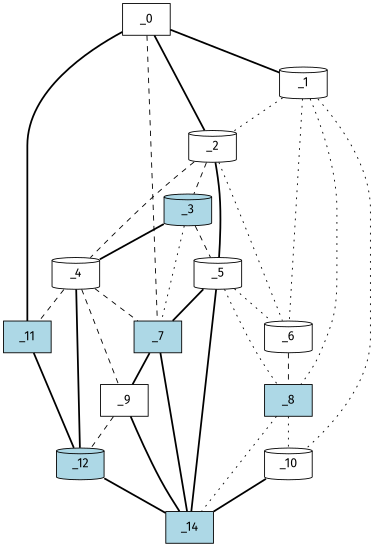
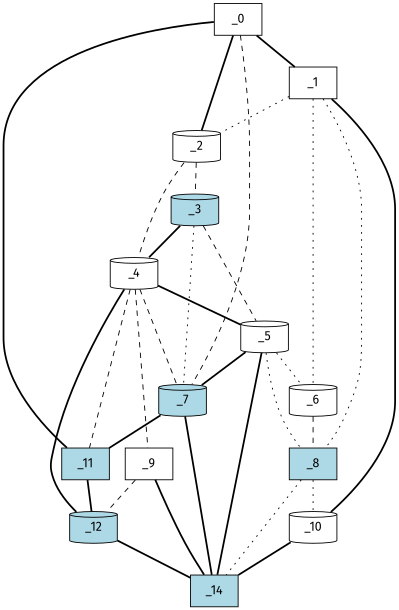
node "_1": shape cylinder -> box
edge "_2" -- "_5": now "_4" -- "_5"
edge "_2" -- "_6": removed
edge "_1" -- "_10": style dotted -> bold
node "_7": shape box -> cylinder
edge "_7" -- "_9": now "_7" -- "_11"
